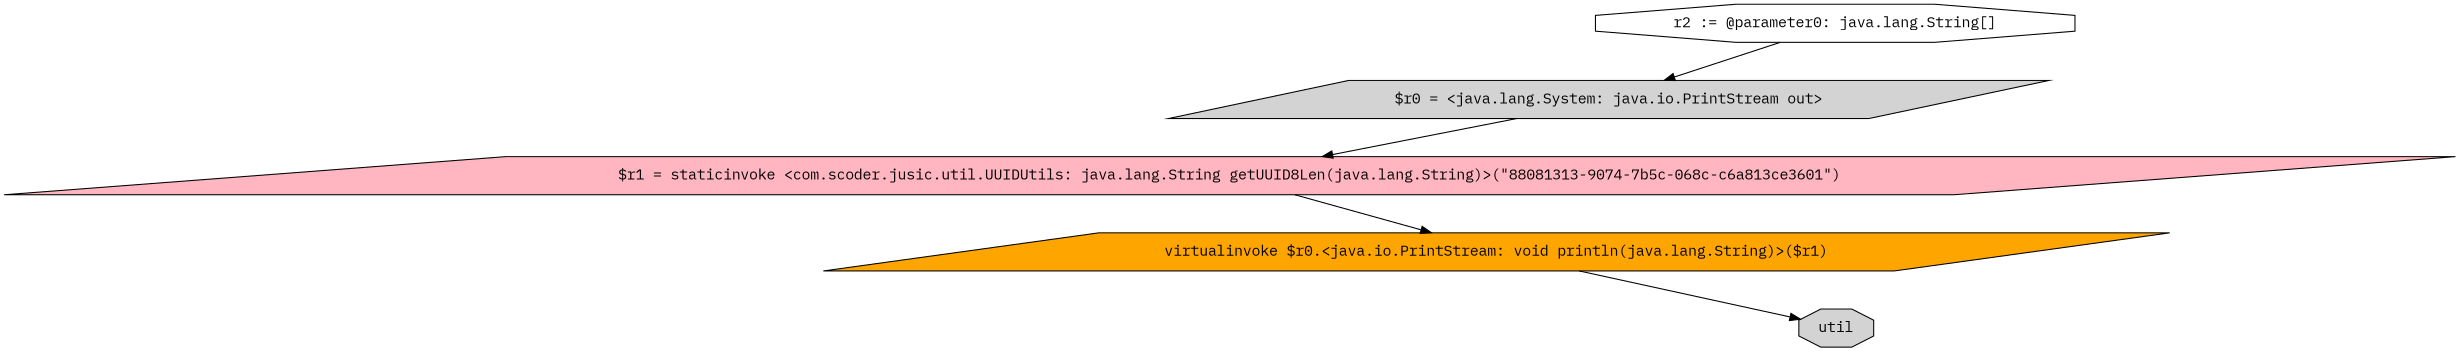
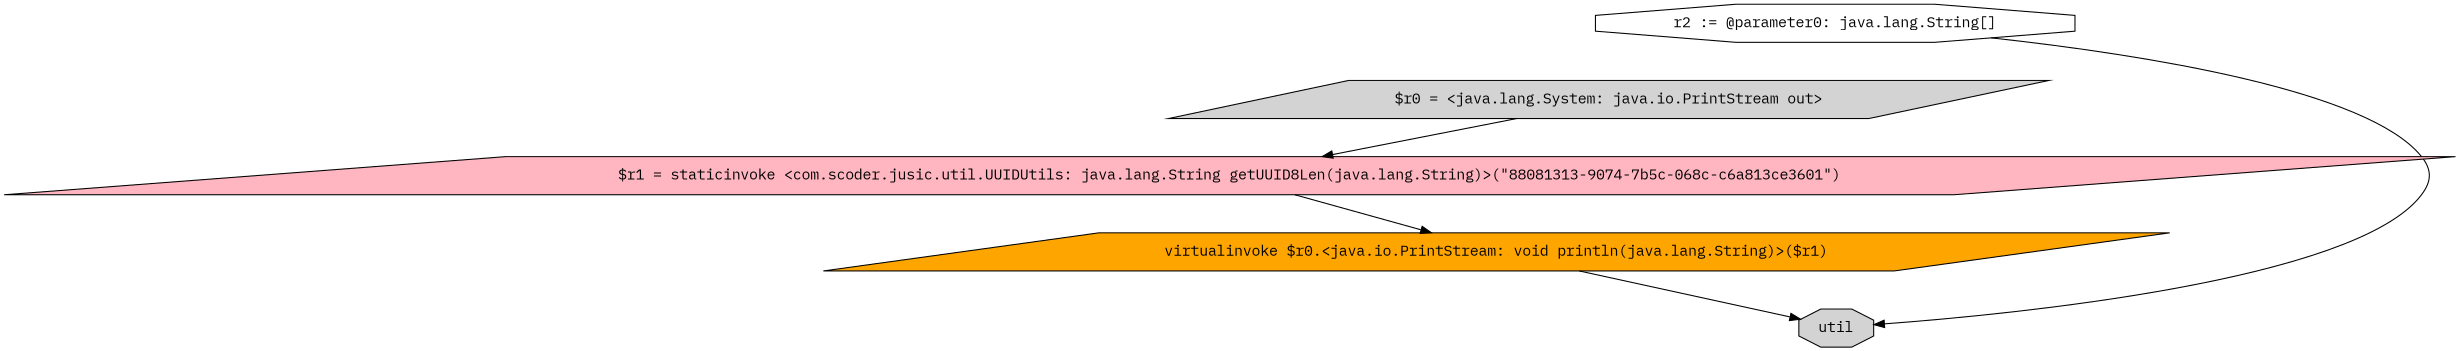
edge "r2 := @parameter0: java.lang.String[]" -> "$r0 = <java.lang.System: java.io.PrintStream out>": now "r2 := @parameter0: java.lang.String[]" -> "util"
